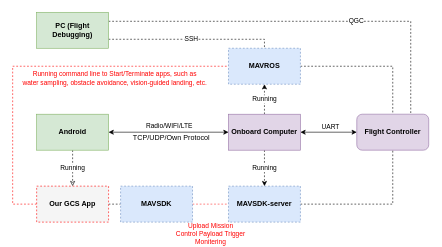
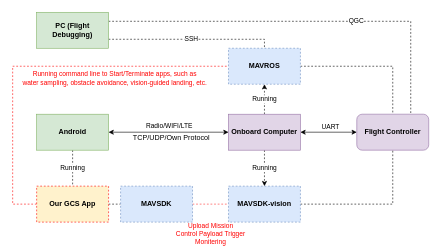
edge "Android" -> "Our GCS App": arrowhead classic -> none
node "Our GCS App": fillcolor #f5f5f5 -> #fff2cc
node "MAVSDK-server": label "MAVSDK-server" -> "MAVSDK-vision"
